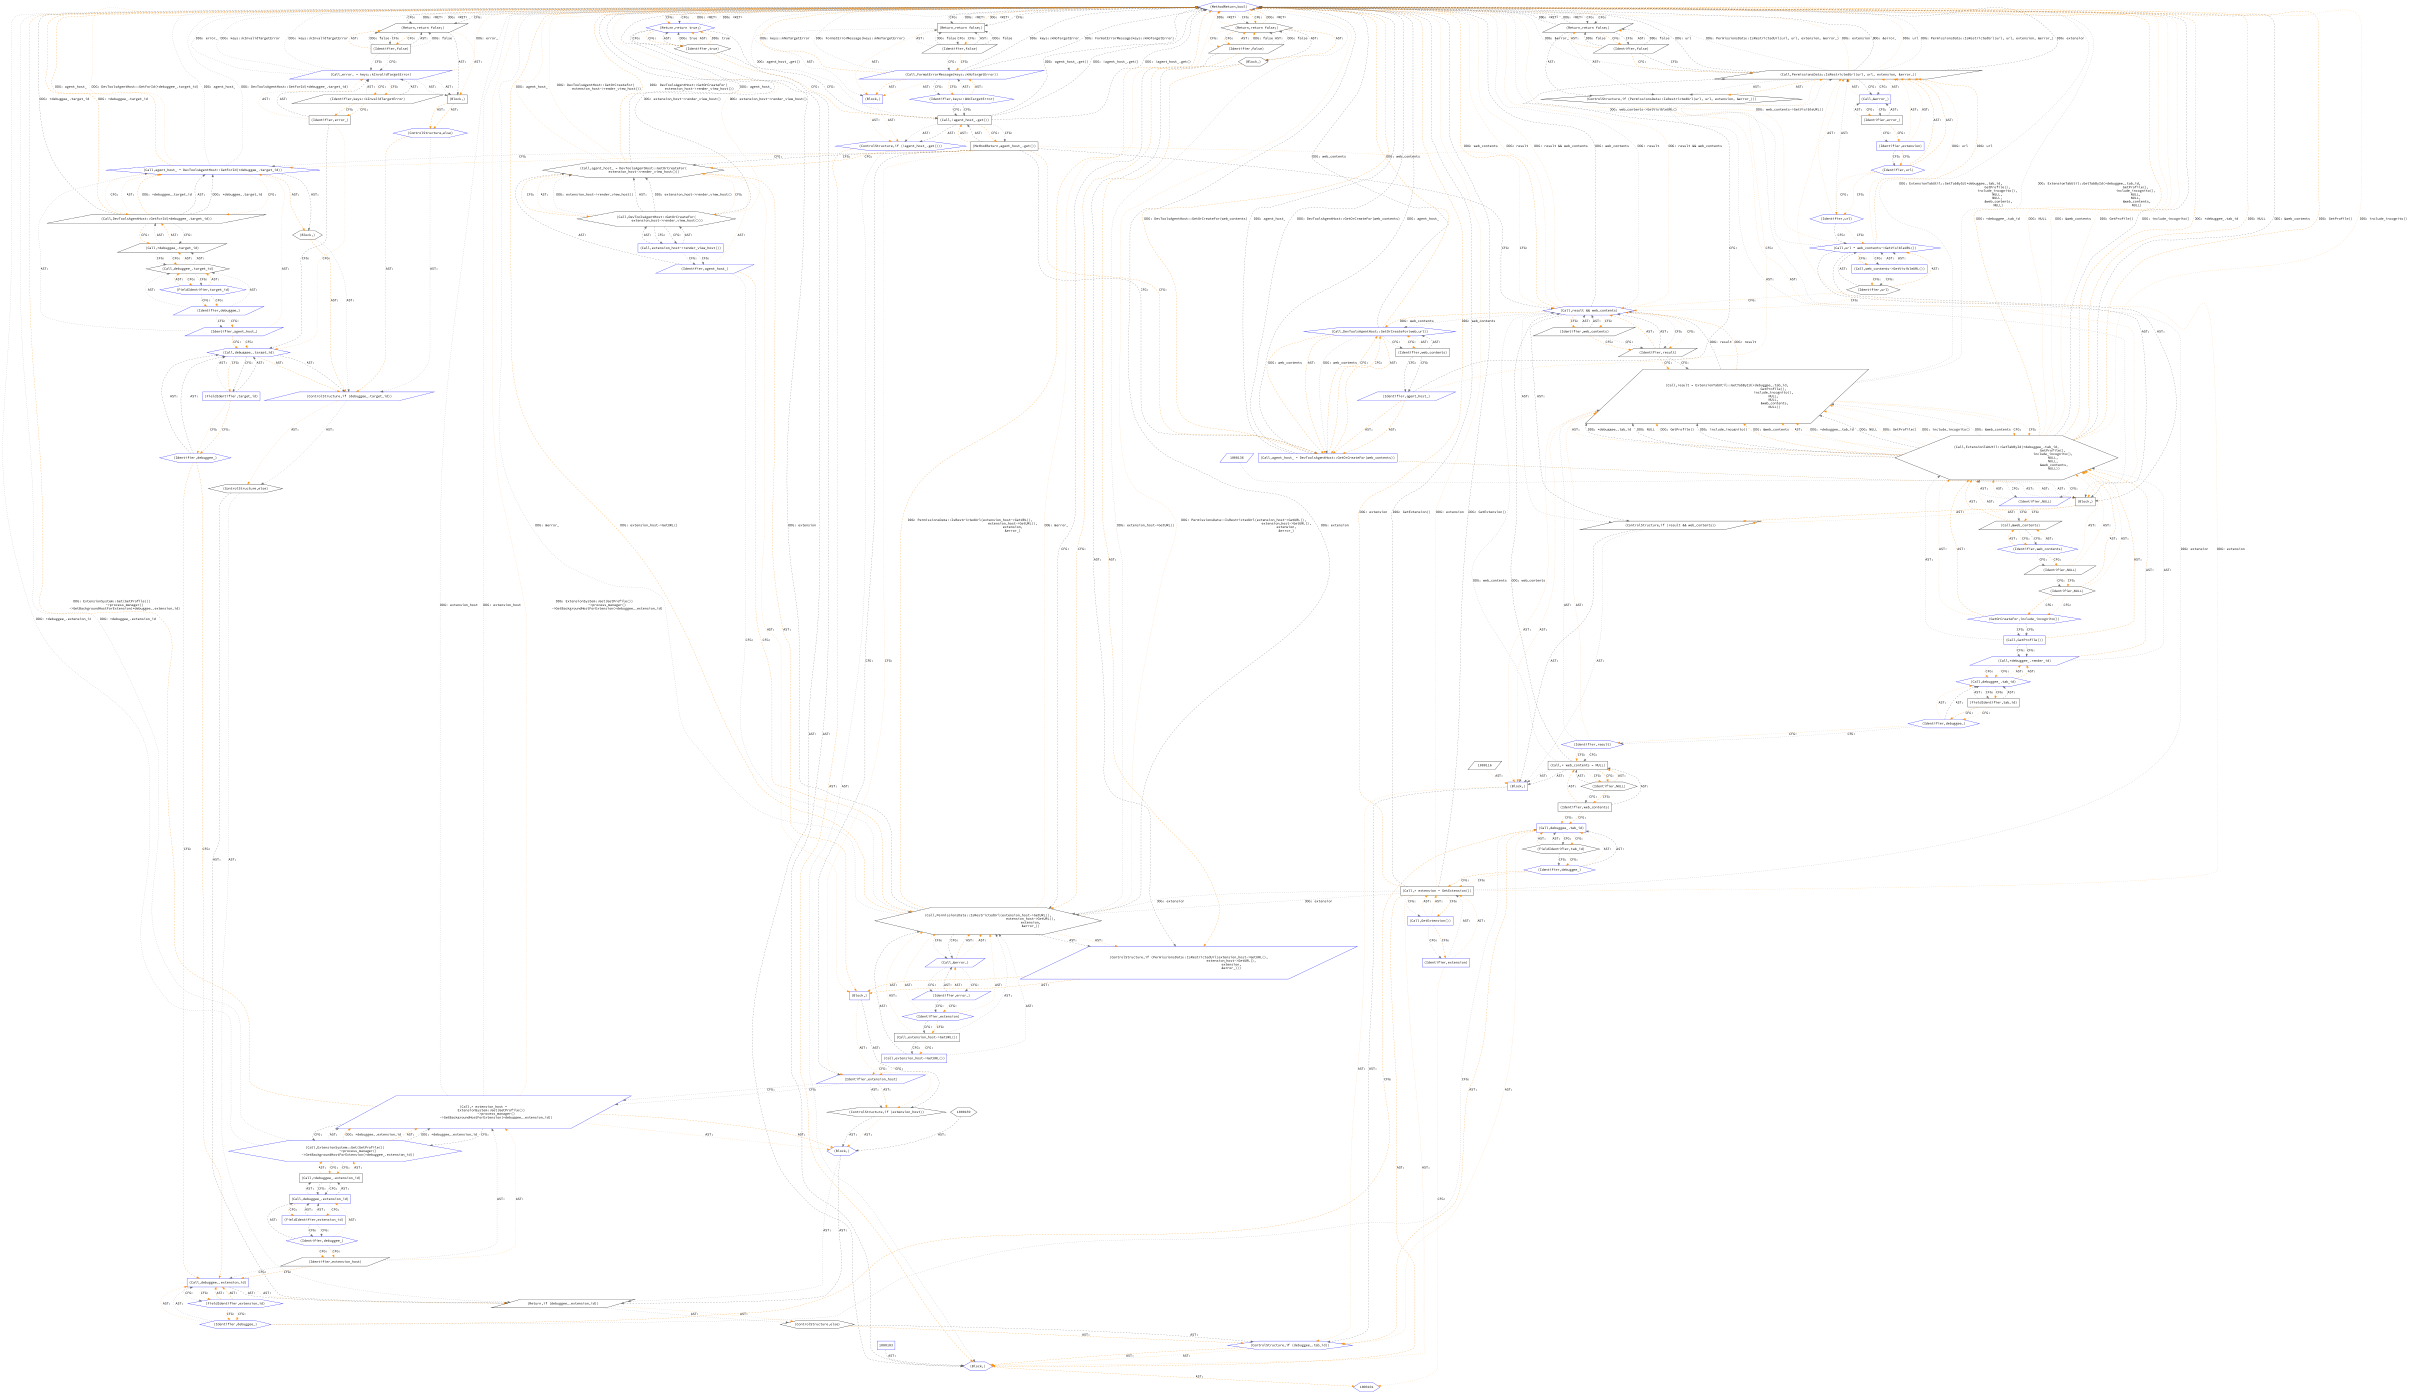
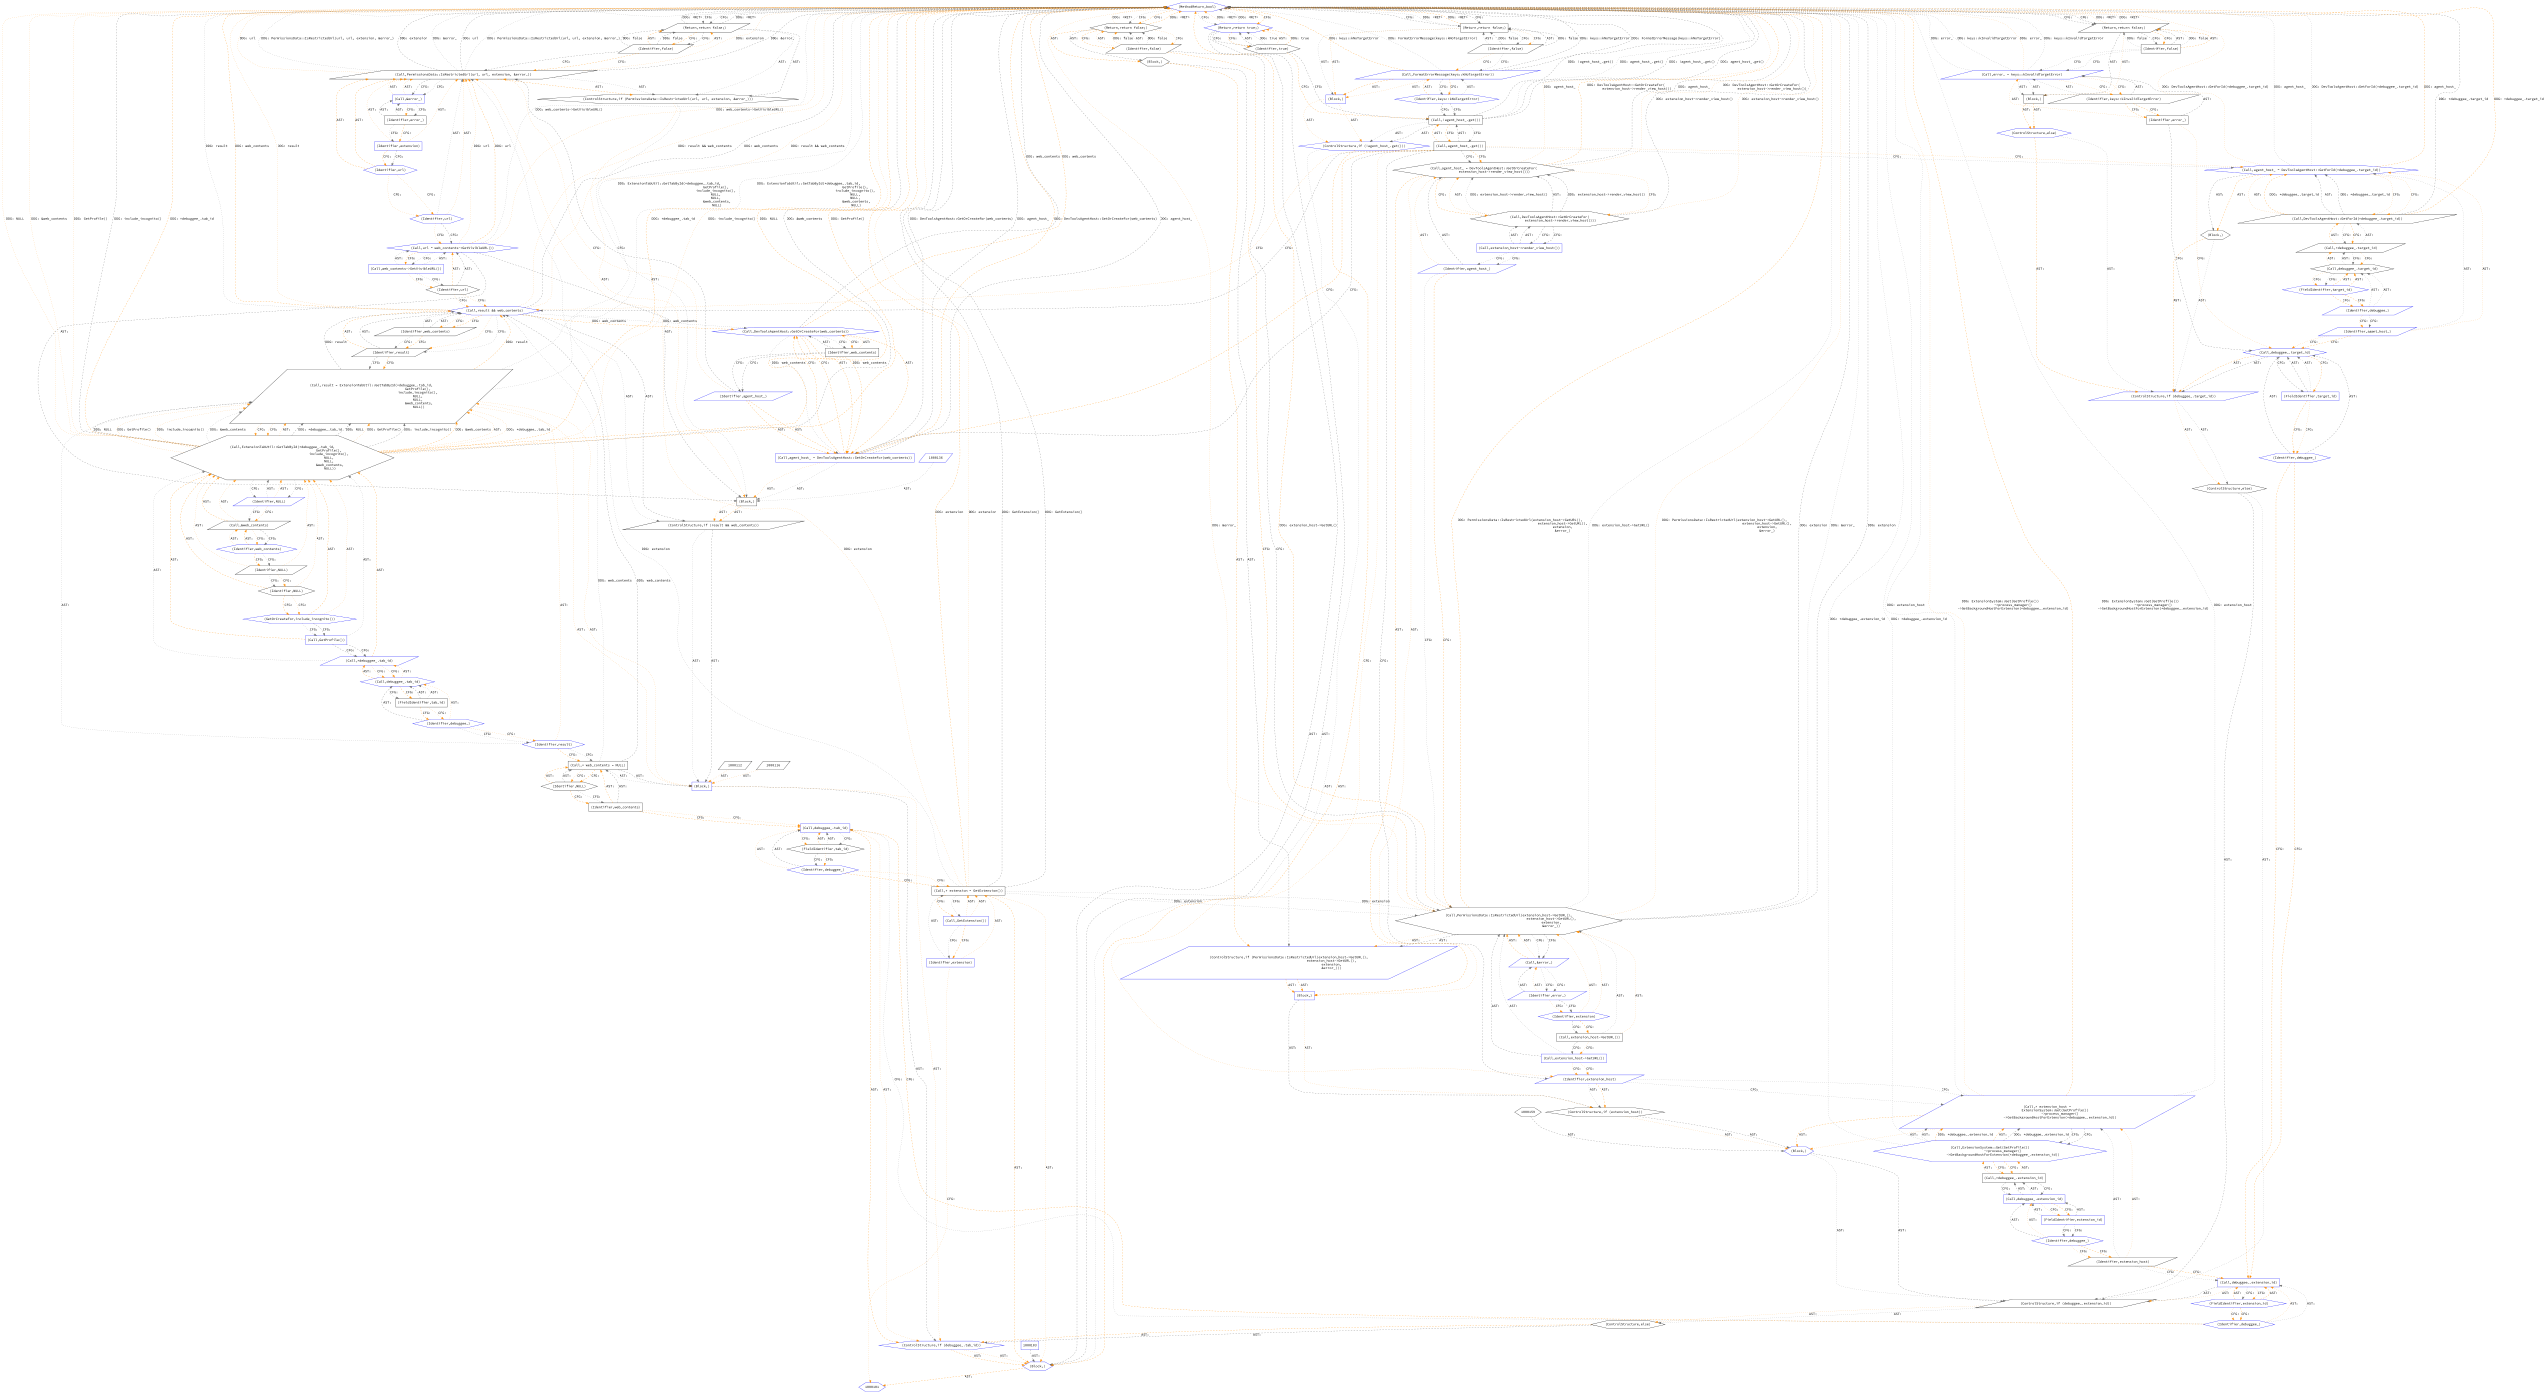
node "(MethodReturn,agent_host_.get())": label "(MethodReturn,agent_host_.get())" -> "(Call,agent_host_.get())"
node "(Call,DevToolsAgentHost::GetOrCreateFor(web_url))": label "(Call,DevToolsAgentHost::GetOrCreateFor(web_url))" -> "(Call,DevToolsAgentHost::GetOrCreateFor(web_contents))"
node "(Call,*debuggee_.render_id)": label "(Call,*debuggee_.render_id)" -> "(Call,*debuggee_.tab_id)"
node "1000112": added
node "(Return,if (debuggee_.extension_id))": label "(Return,if (debuggee_.extension_id))" -> "(ControlStructure,if (debuggee_.extension_id))"
